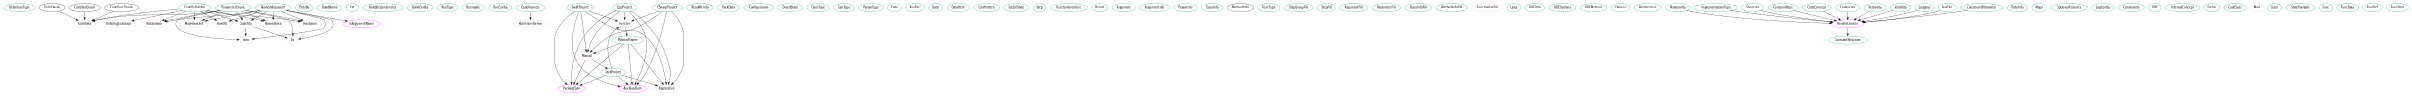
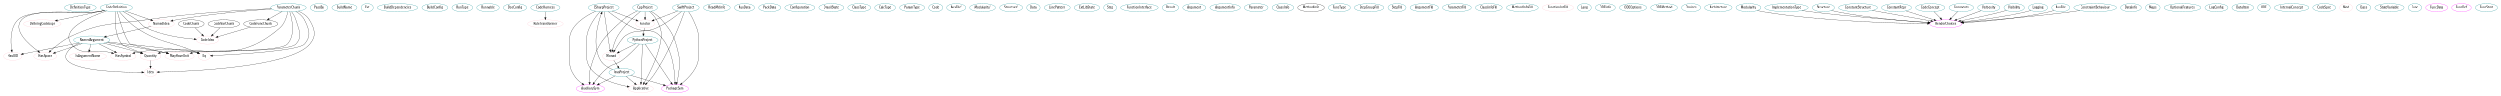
node "AuxData": added
node "Data'": label "Data'" -> "Modularity'"
node "DataItem'": label "DataItem'" -> "Structure'"
node "Data": added
node "Constraints": label "Constraints" -> "DataItem"
node "ExtLib": removed
node "FuncData": color turquoise4 -> magenta
node "FuncDef": color turquoise4 -> magenta
edge "NamedArgument" -> "NamedIdea": reversed
edge "ParameterChunk" -> "CodeIdea": now "ParameterChunk" -> "CodeFuncChunk"
node "IsArgumentName": color magenta -> pink
edge "RenderChoices" -> "ConstantStructure": reversed
edge "Quantity" -> "Eq": now "CodeDefinition" -> "Eq"
edge "JavaProject" -> "Functor": now "JavaProject" -> "CSharpProject"
edge "SwiftProject" -> "AuxiliarySym": removed
edge "Monad" -> "PackageSym": now "CSharpProject" -> "PackageSym"
